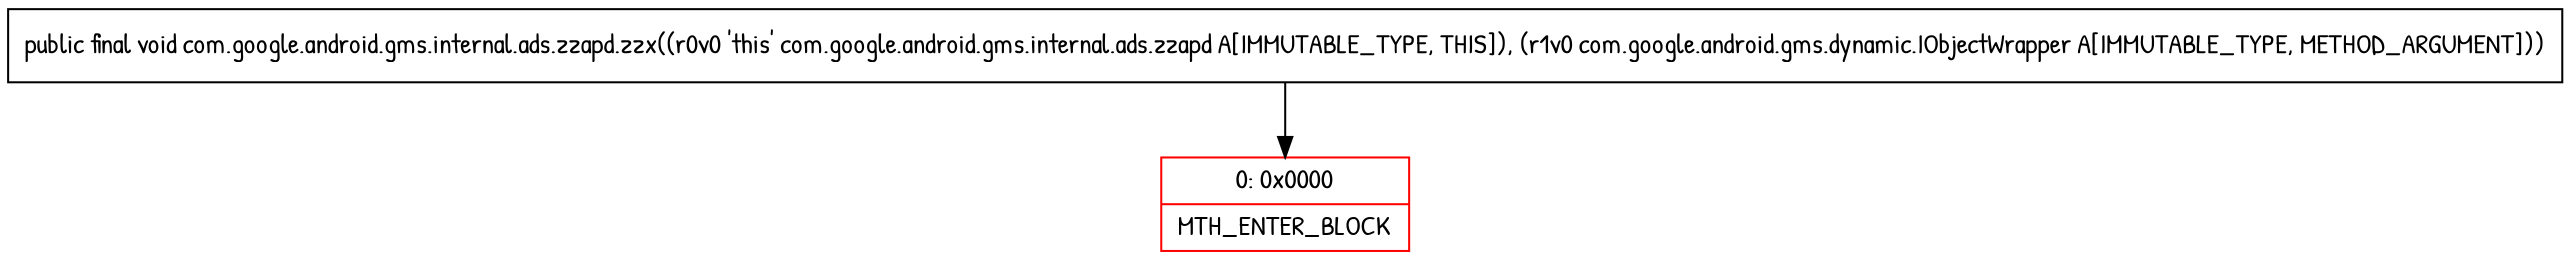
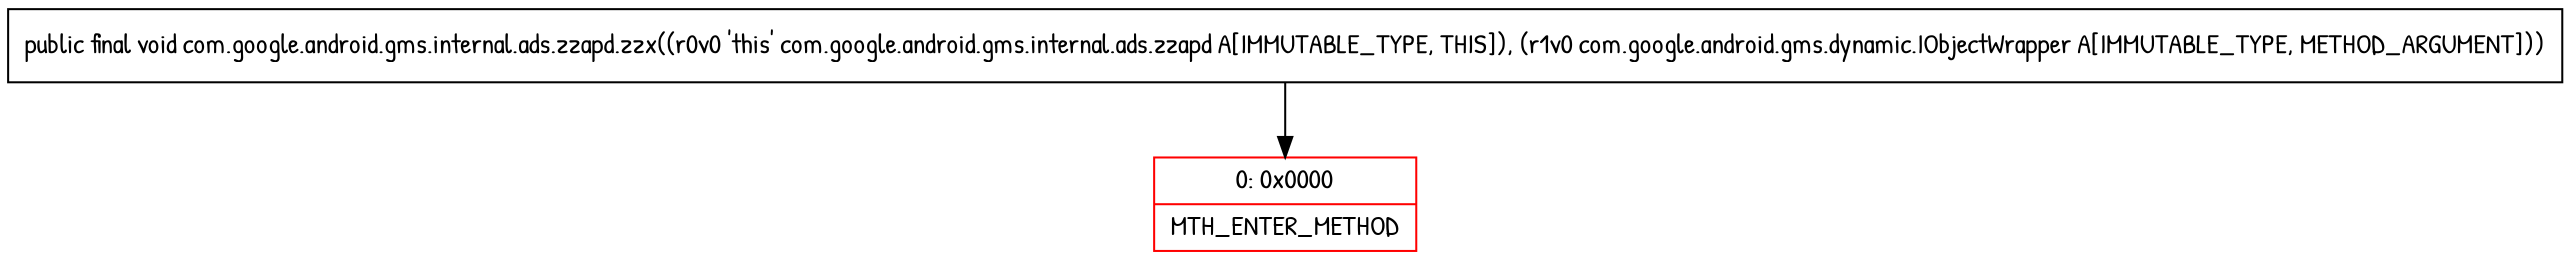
node "0: 0x0000": text "MTH_ENTER_BLOCK" -> "MTH_ENTER_METHOD"
